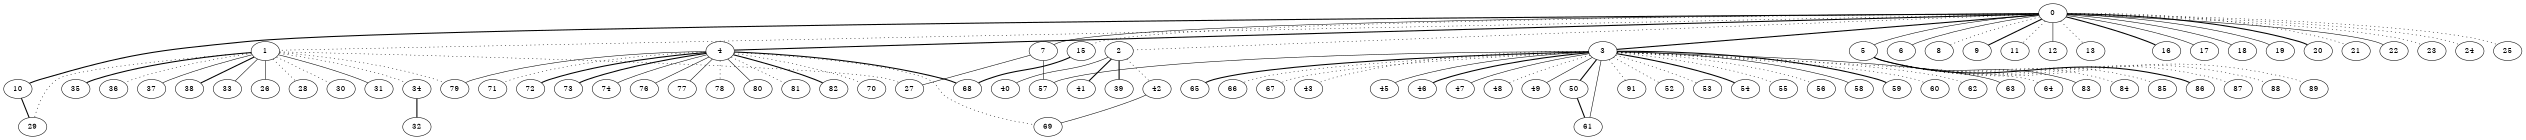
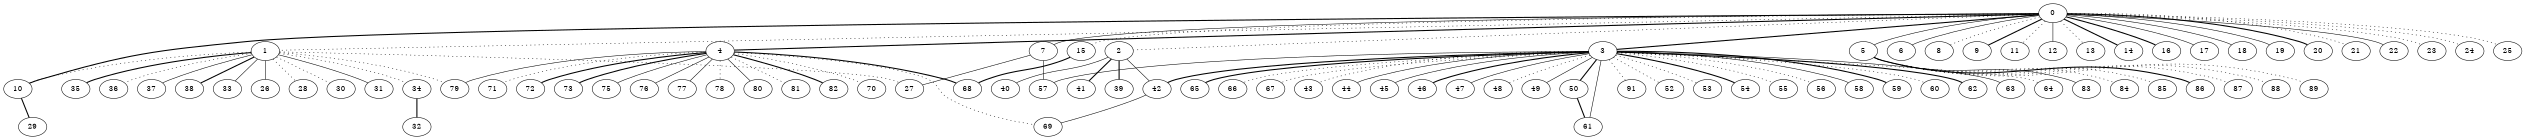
node "14": added
edge "3" -- "62": style dotted -> bold
edge "1" -- "29": now "1" -- "10"
edge "3" -- "42": added
edge "2" -- "42": style dotted -> solid
node "74": label "74" -> "75"
node "44": added
